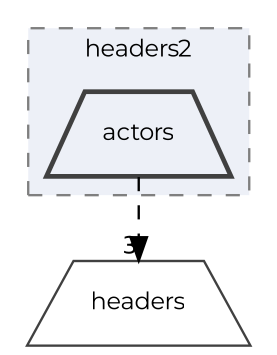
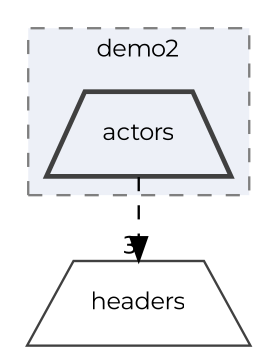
cluster "headers2": label "headers2" -> "demo2"
